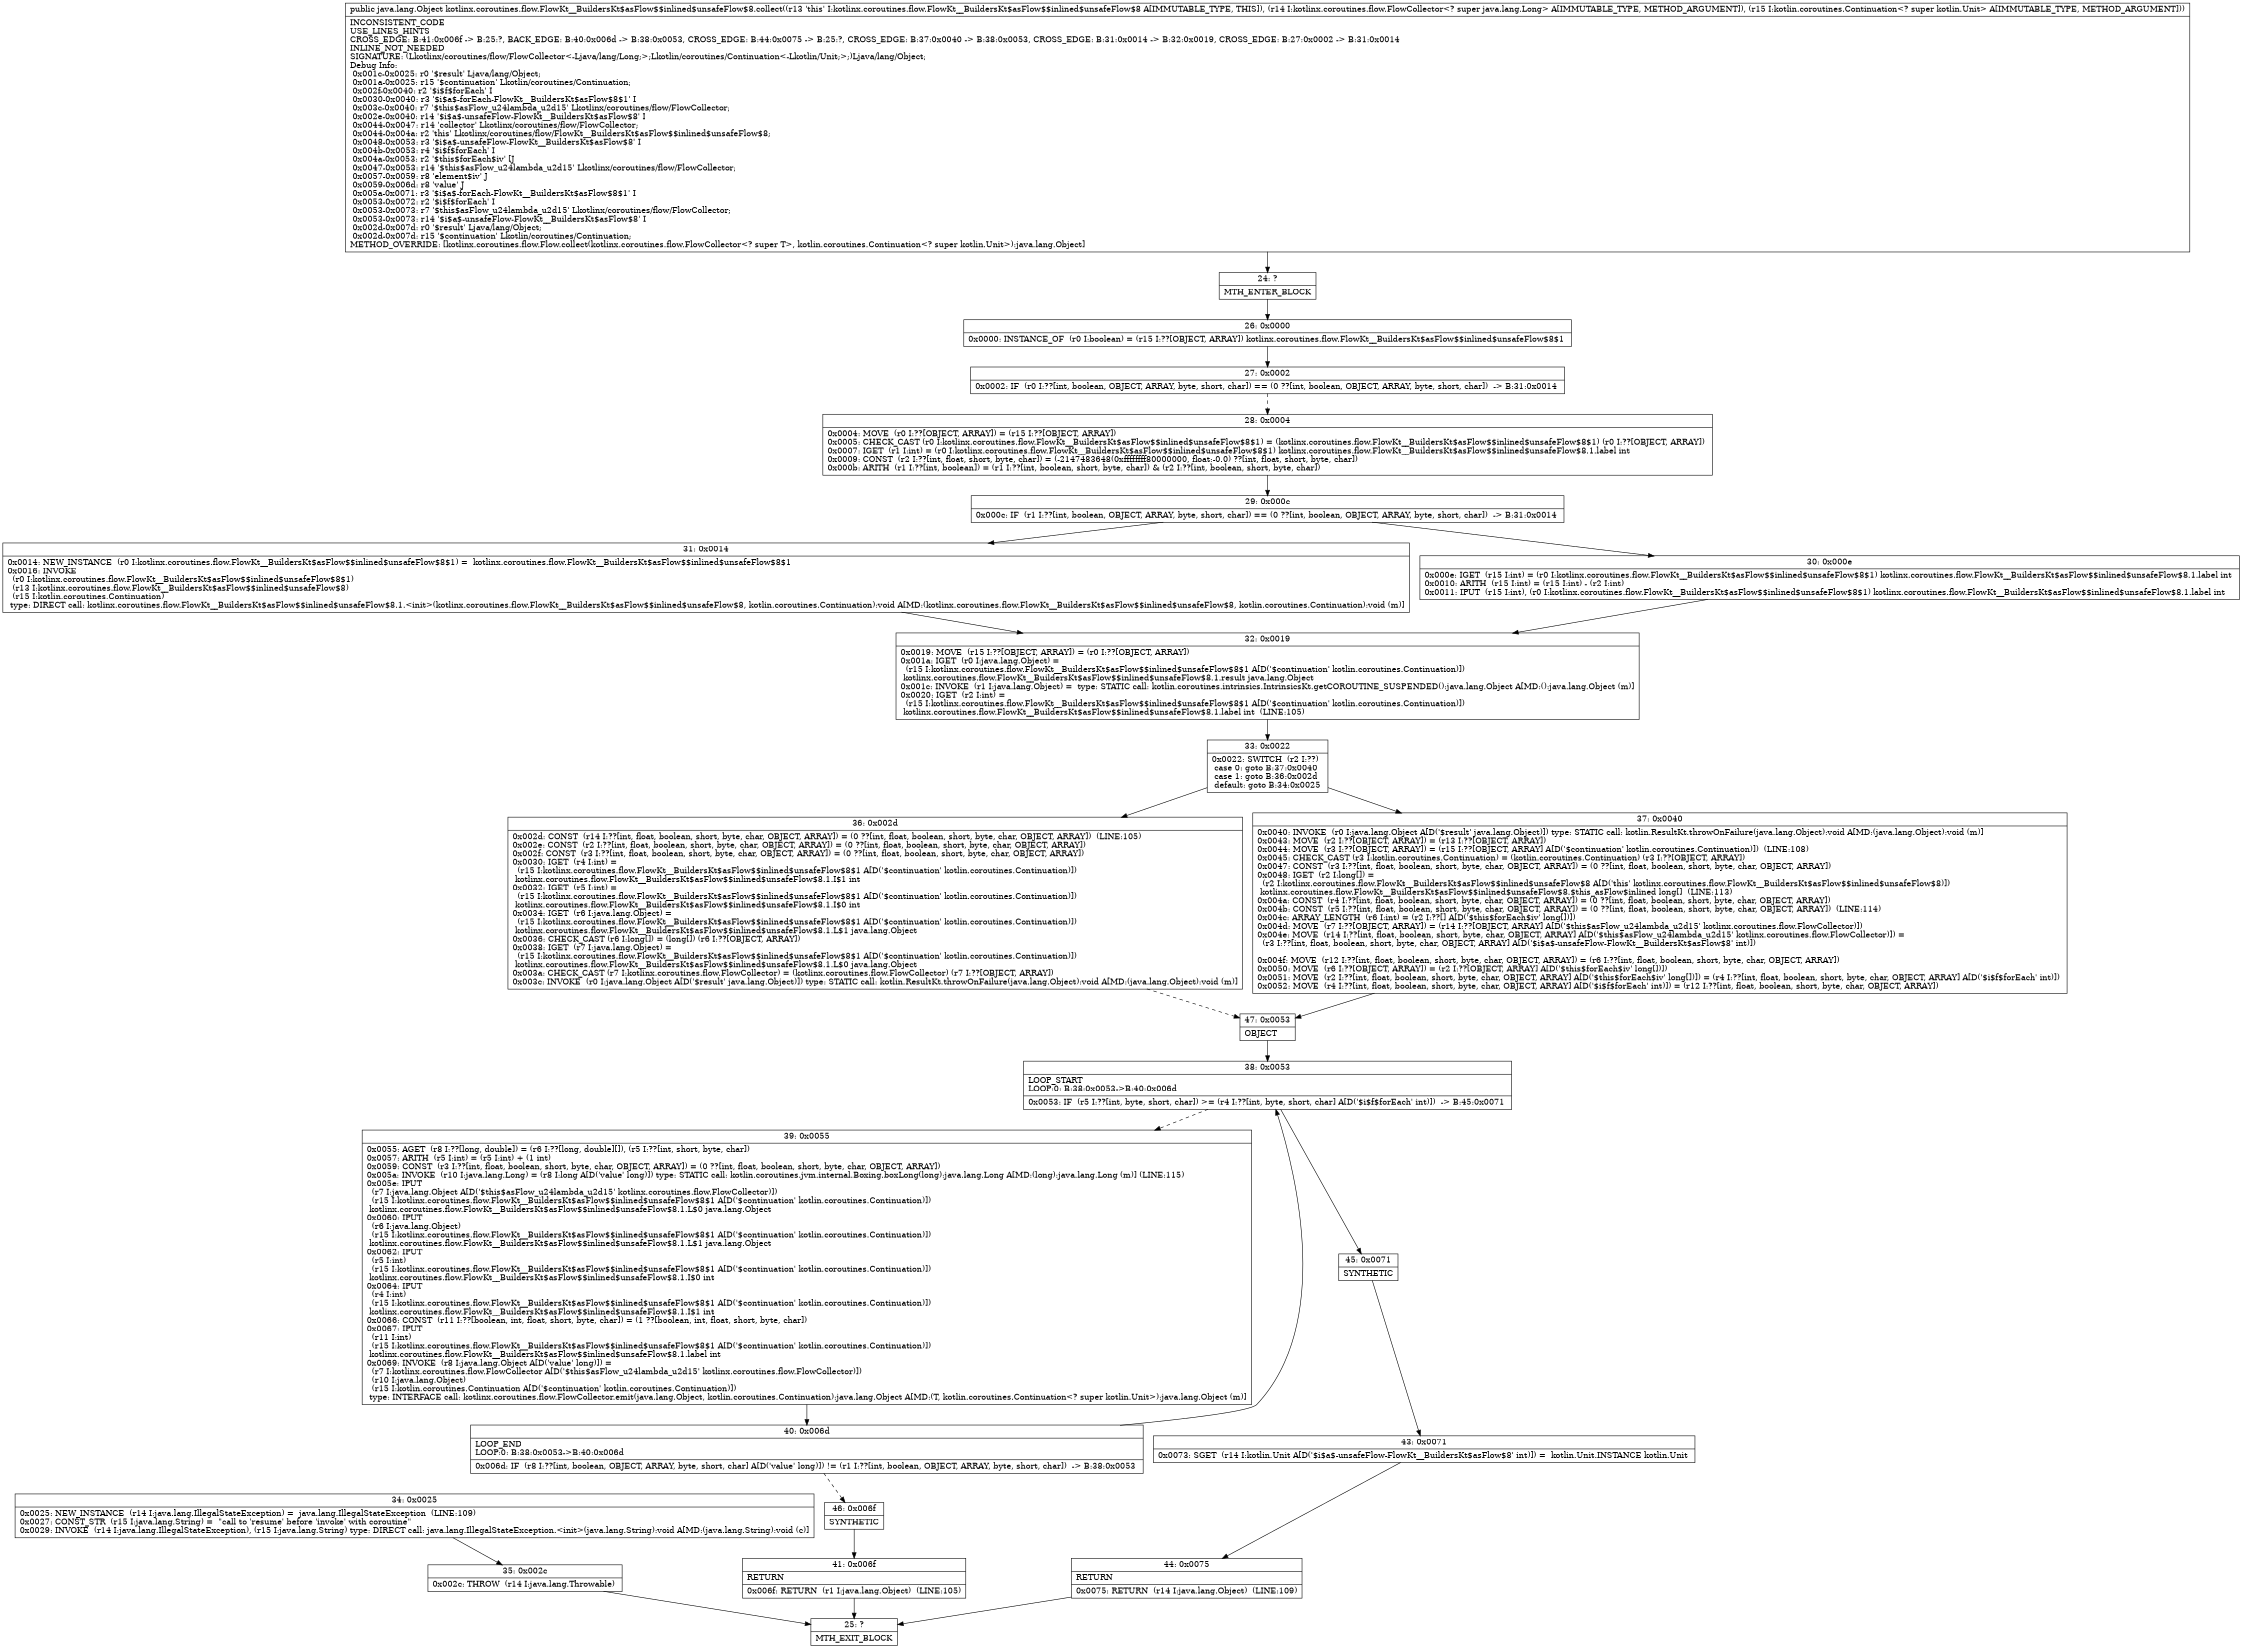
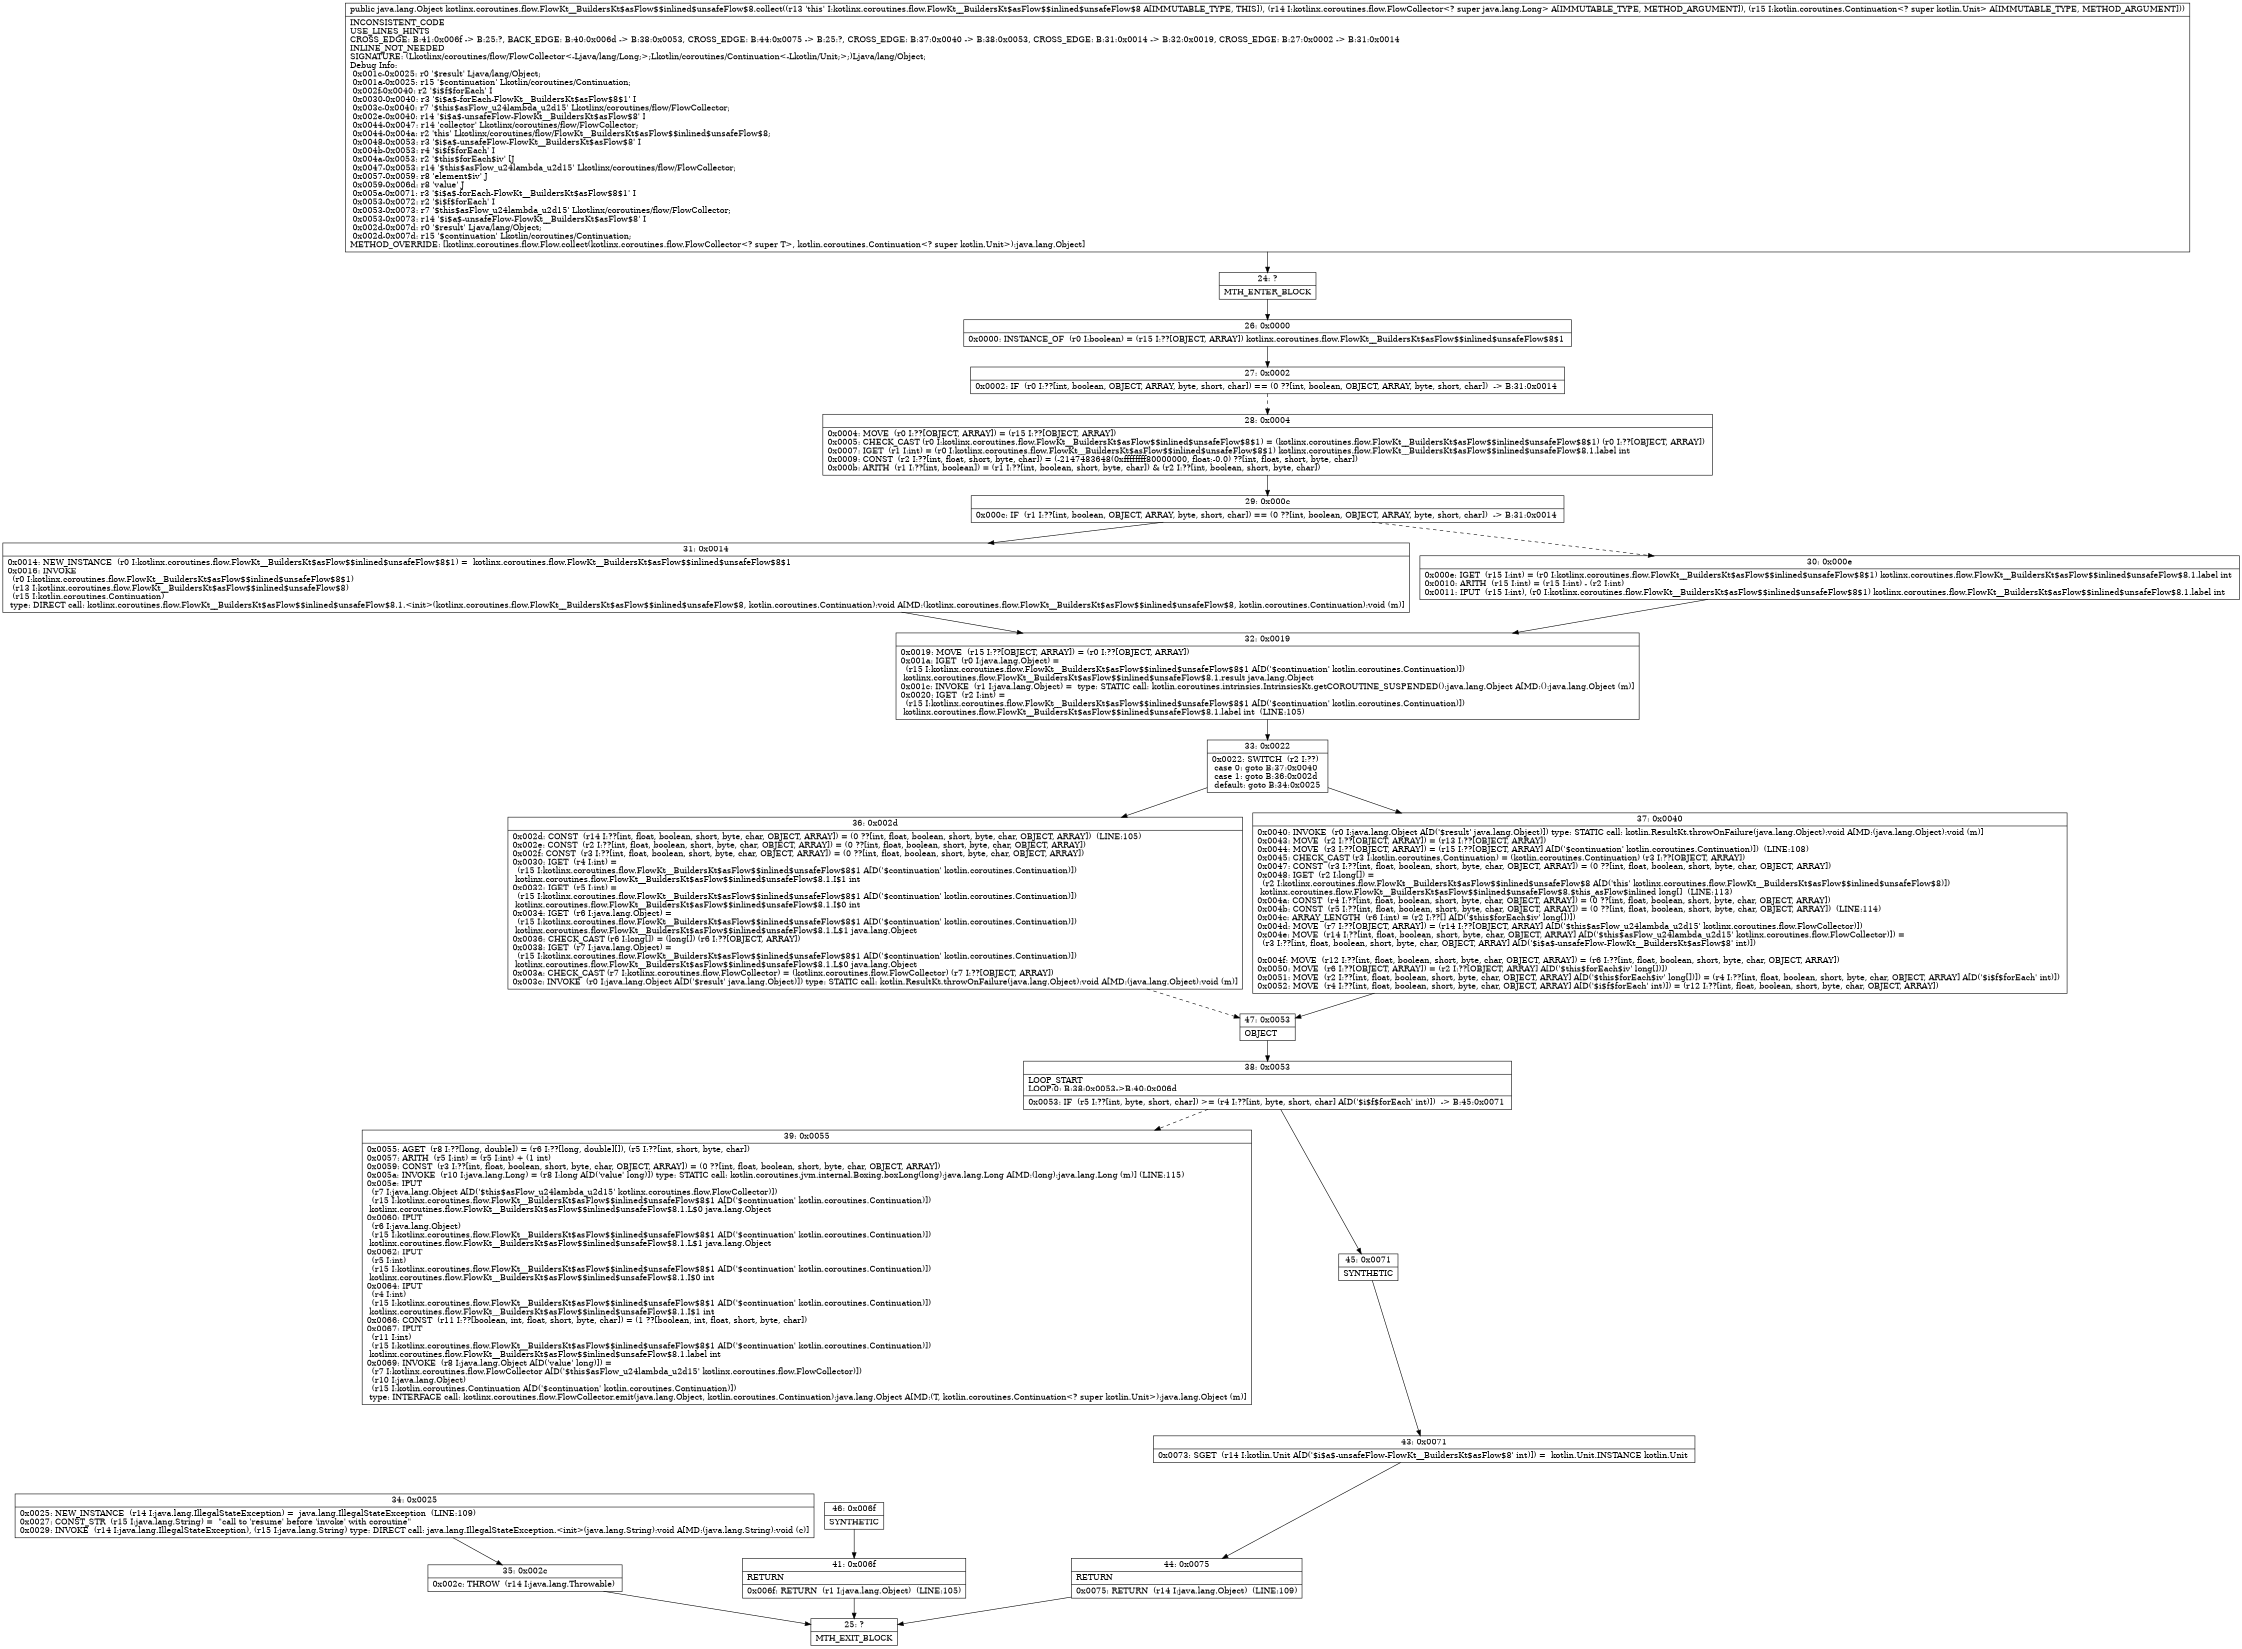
edge "29: 0x000c" -> "30: 0x000e": style solid -> dashed
node "40: 0x006d": removed
